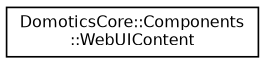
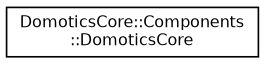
node "DomoticsCore::Components ::WebUIContent": label "DomoticsCore::Components ::WebUIContent" -> "DomoticsCore::Components ::DomoticsCore"
